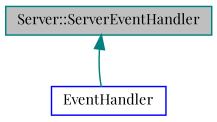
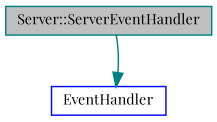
edge "EventHandler" -> "Server::ServerEventHandler": reversed
